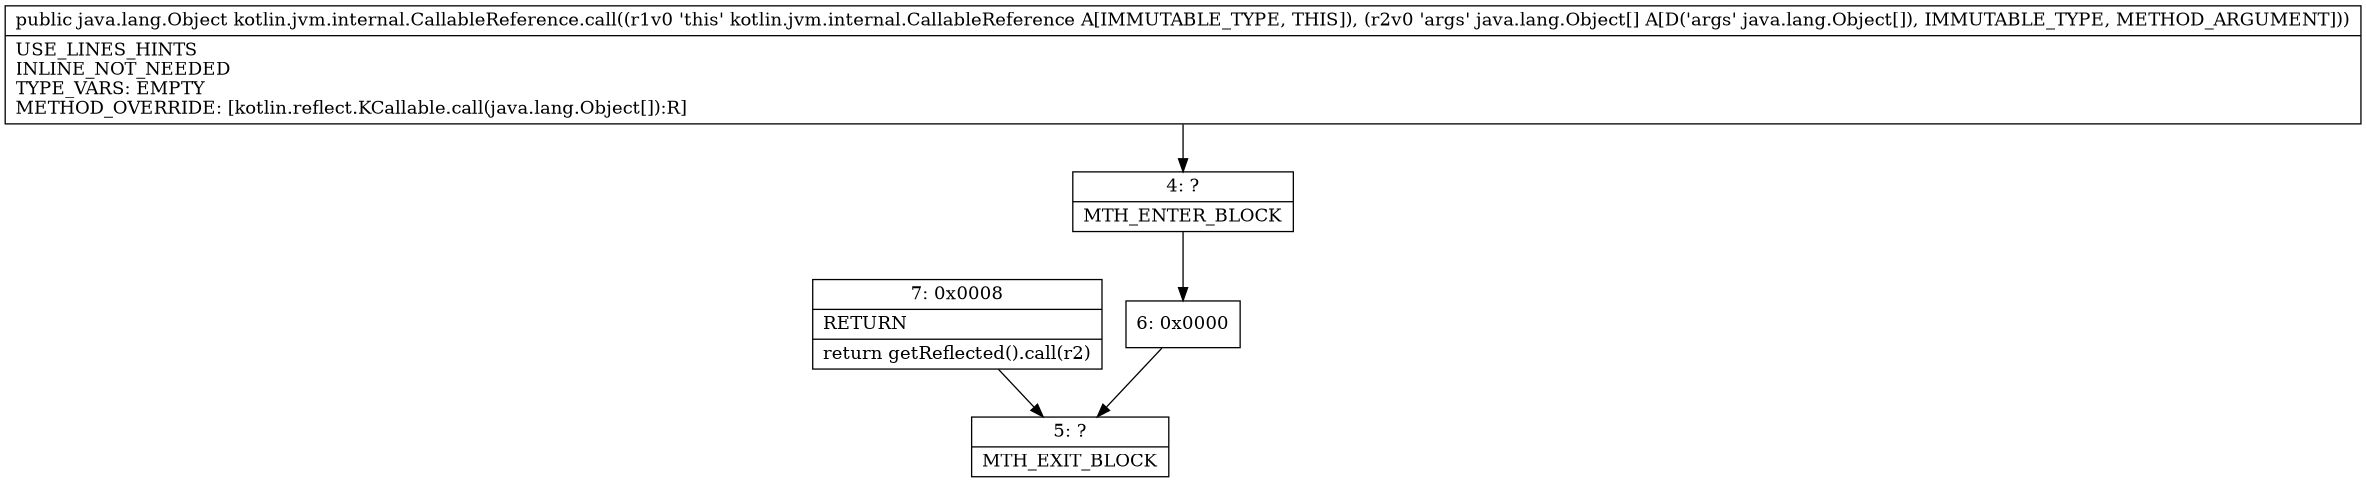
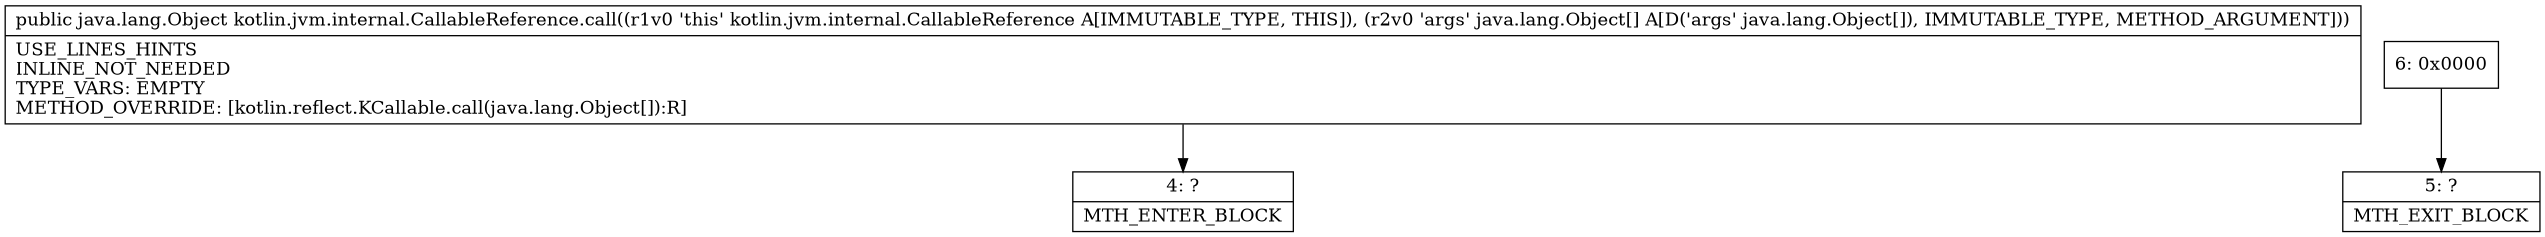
edge "4: ?" -> "6: 0x0000": removed
node "7: 0x0008": removed
